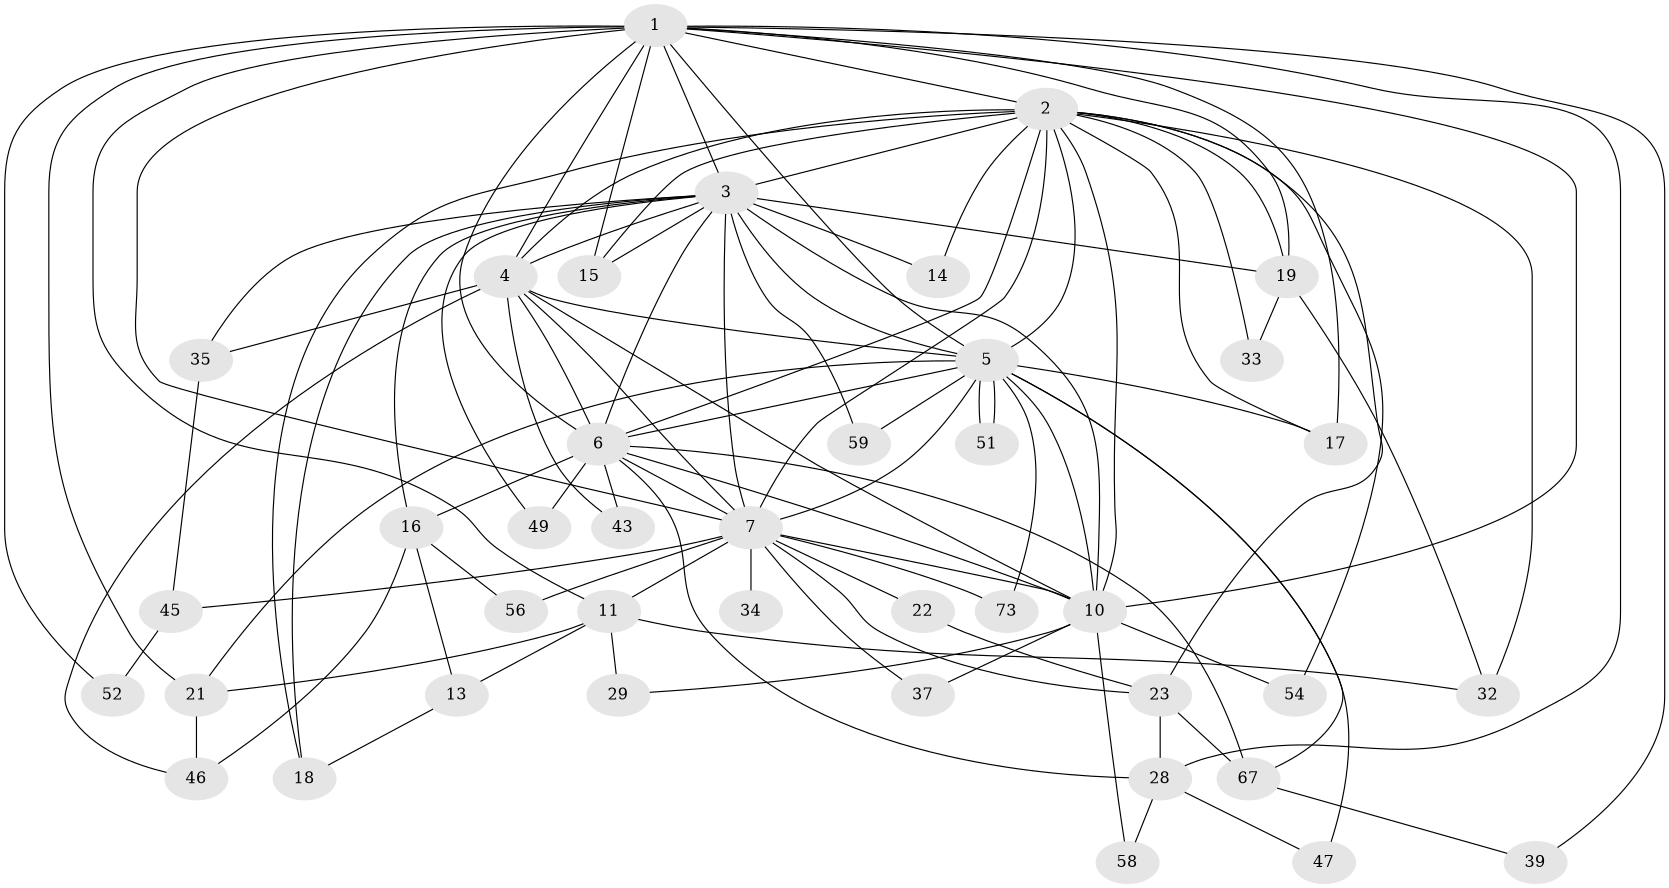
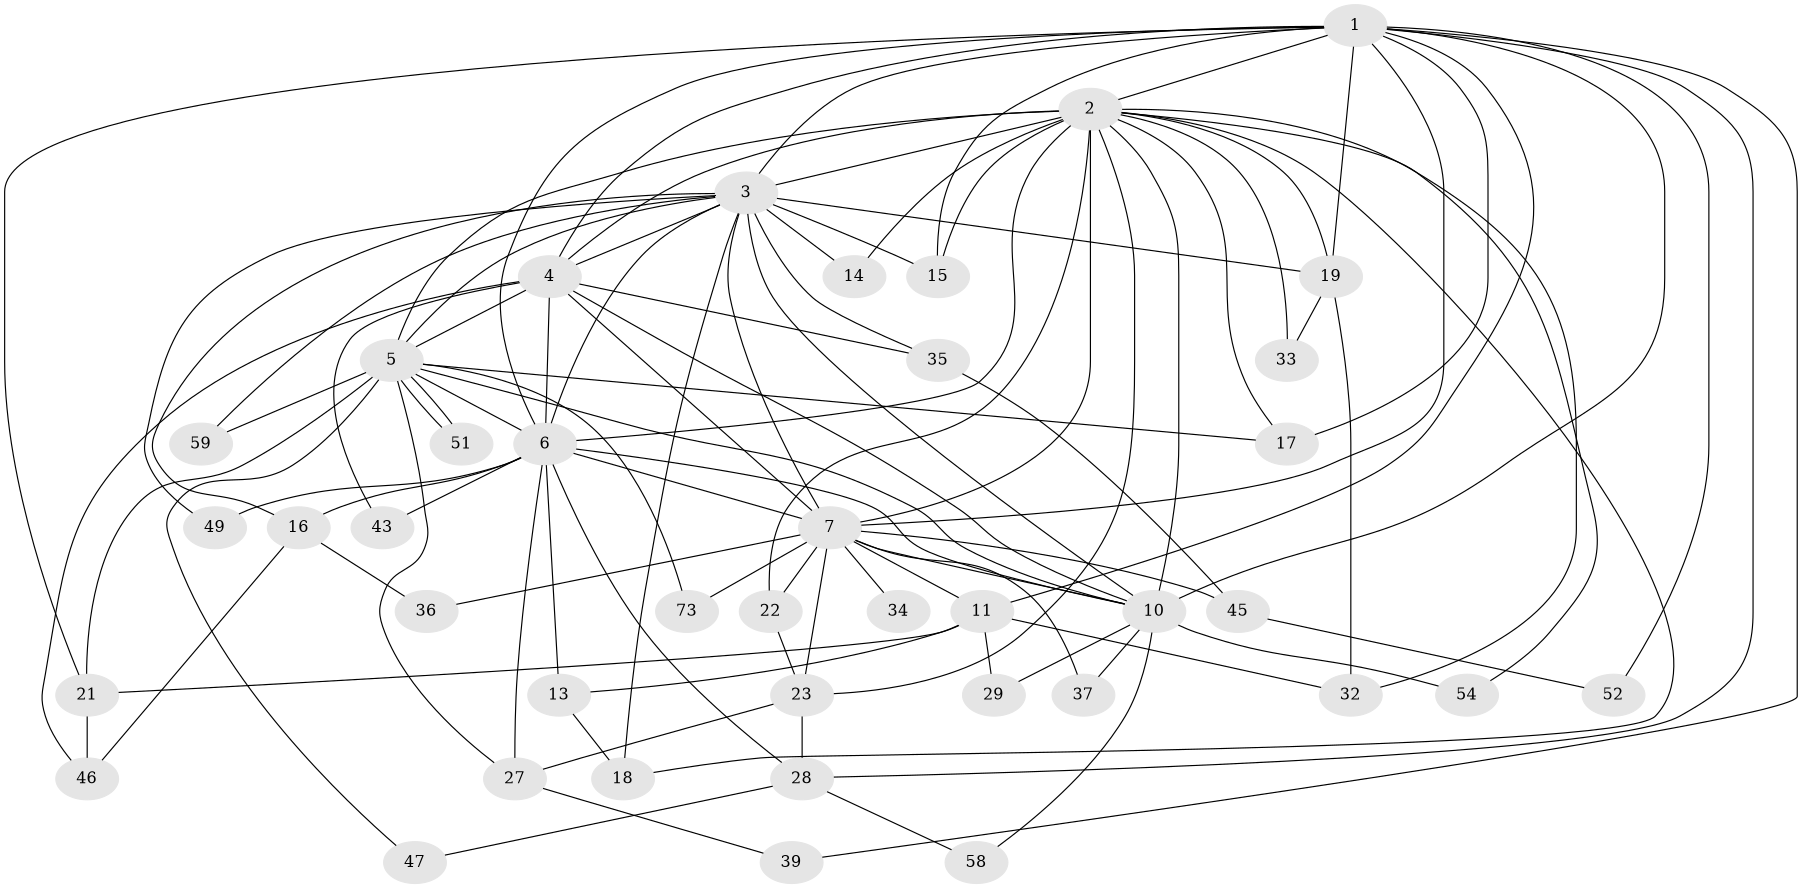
edge "1" -- "5": removed
edge "2" -- "22": added
edge "5" -- "7": removed
edge "16" -- "13": now "6" -- "13"
node "56": label "56" -> "36"
node "67": label "67" -> "27"
